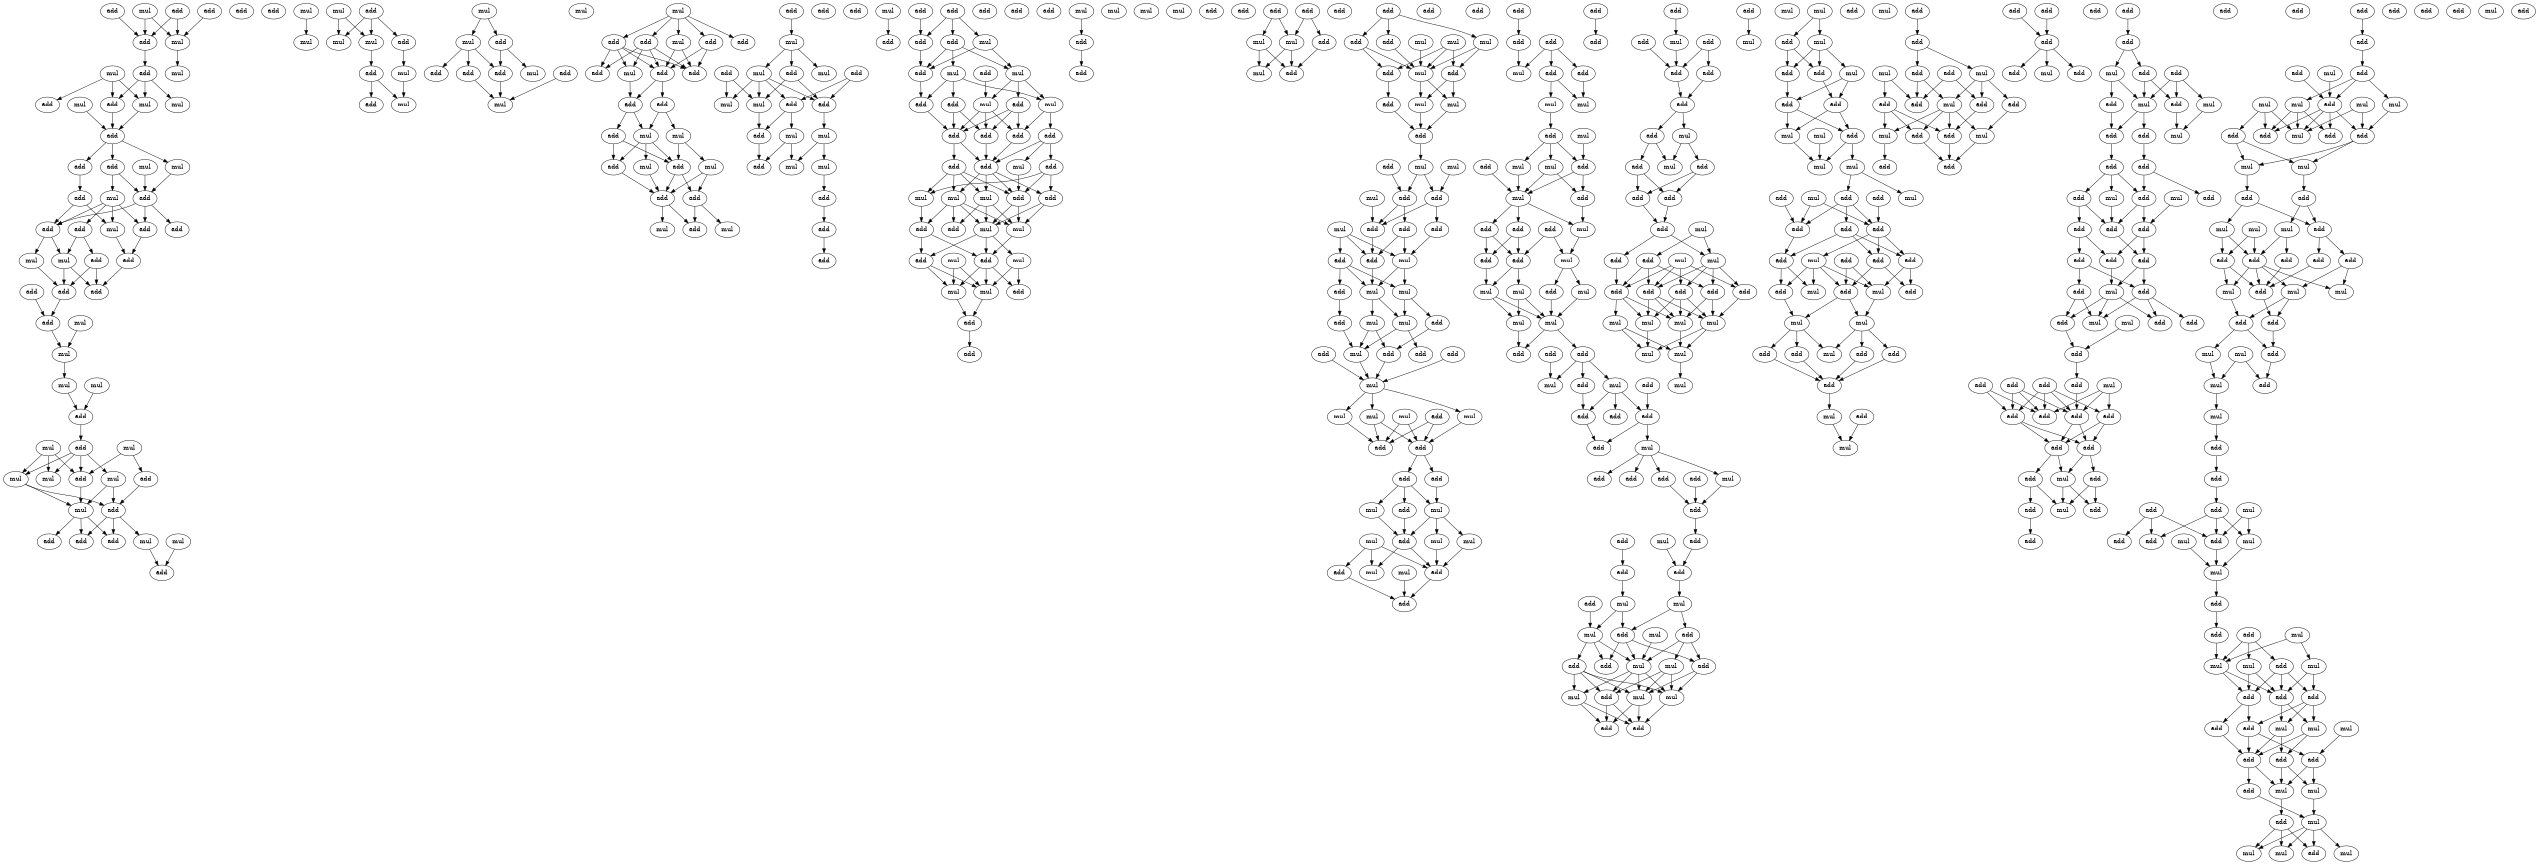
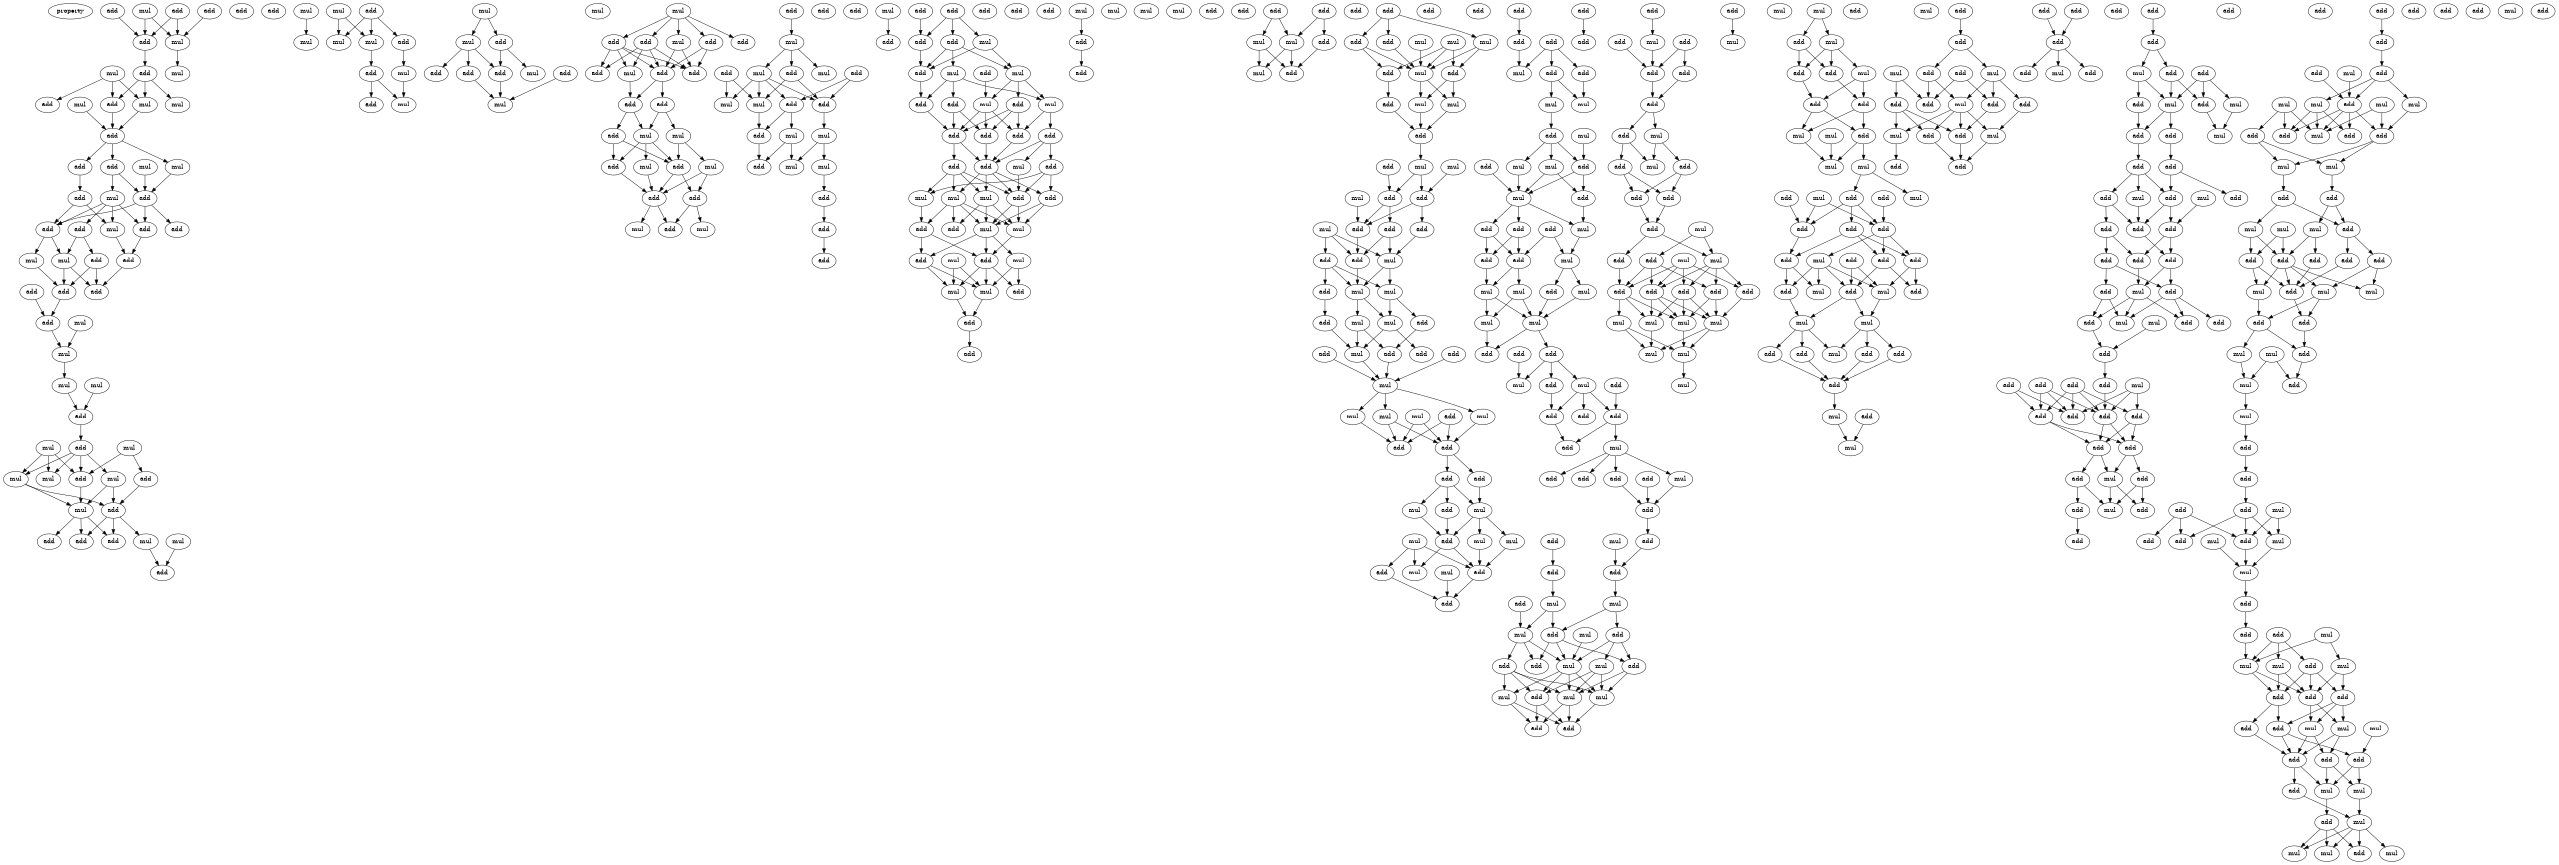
node "property": added
